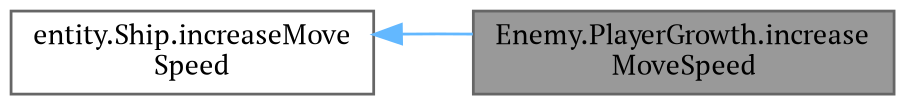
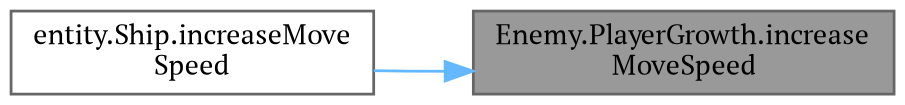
edge "Enemy.PlayerGrowth.increase MoveSpeed" -> "entity.Ship.increaseMove Speed": reversed
